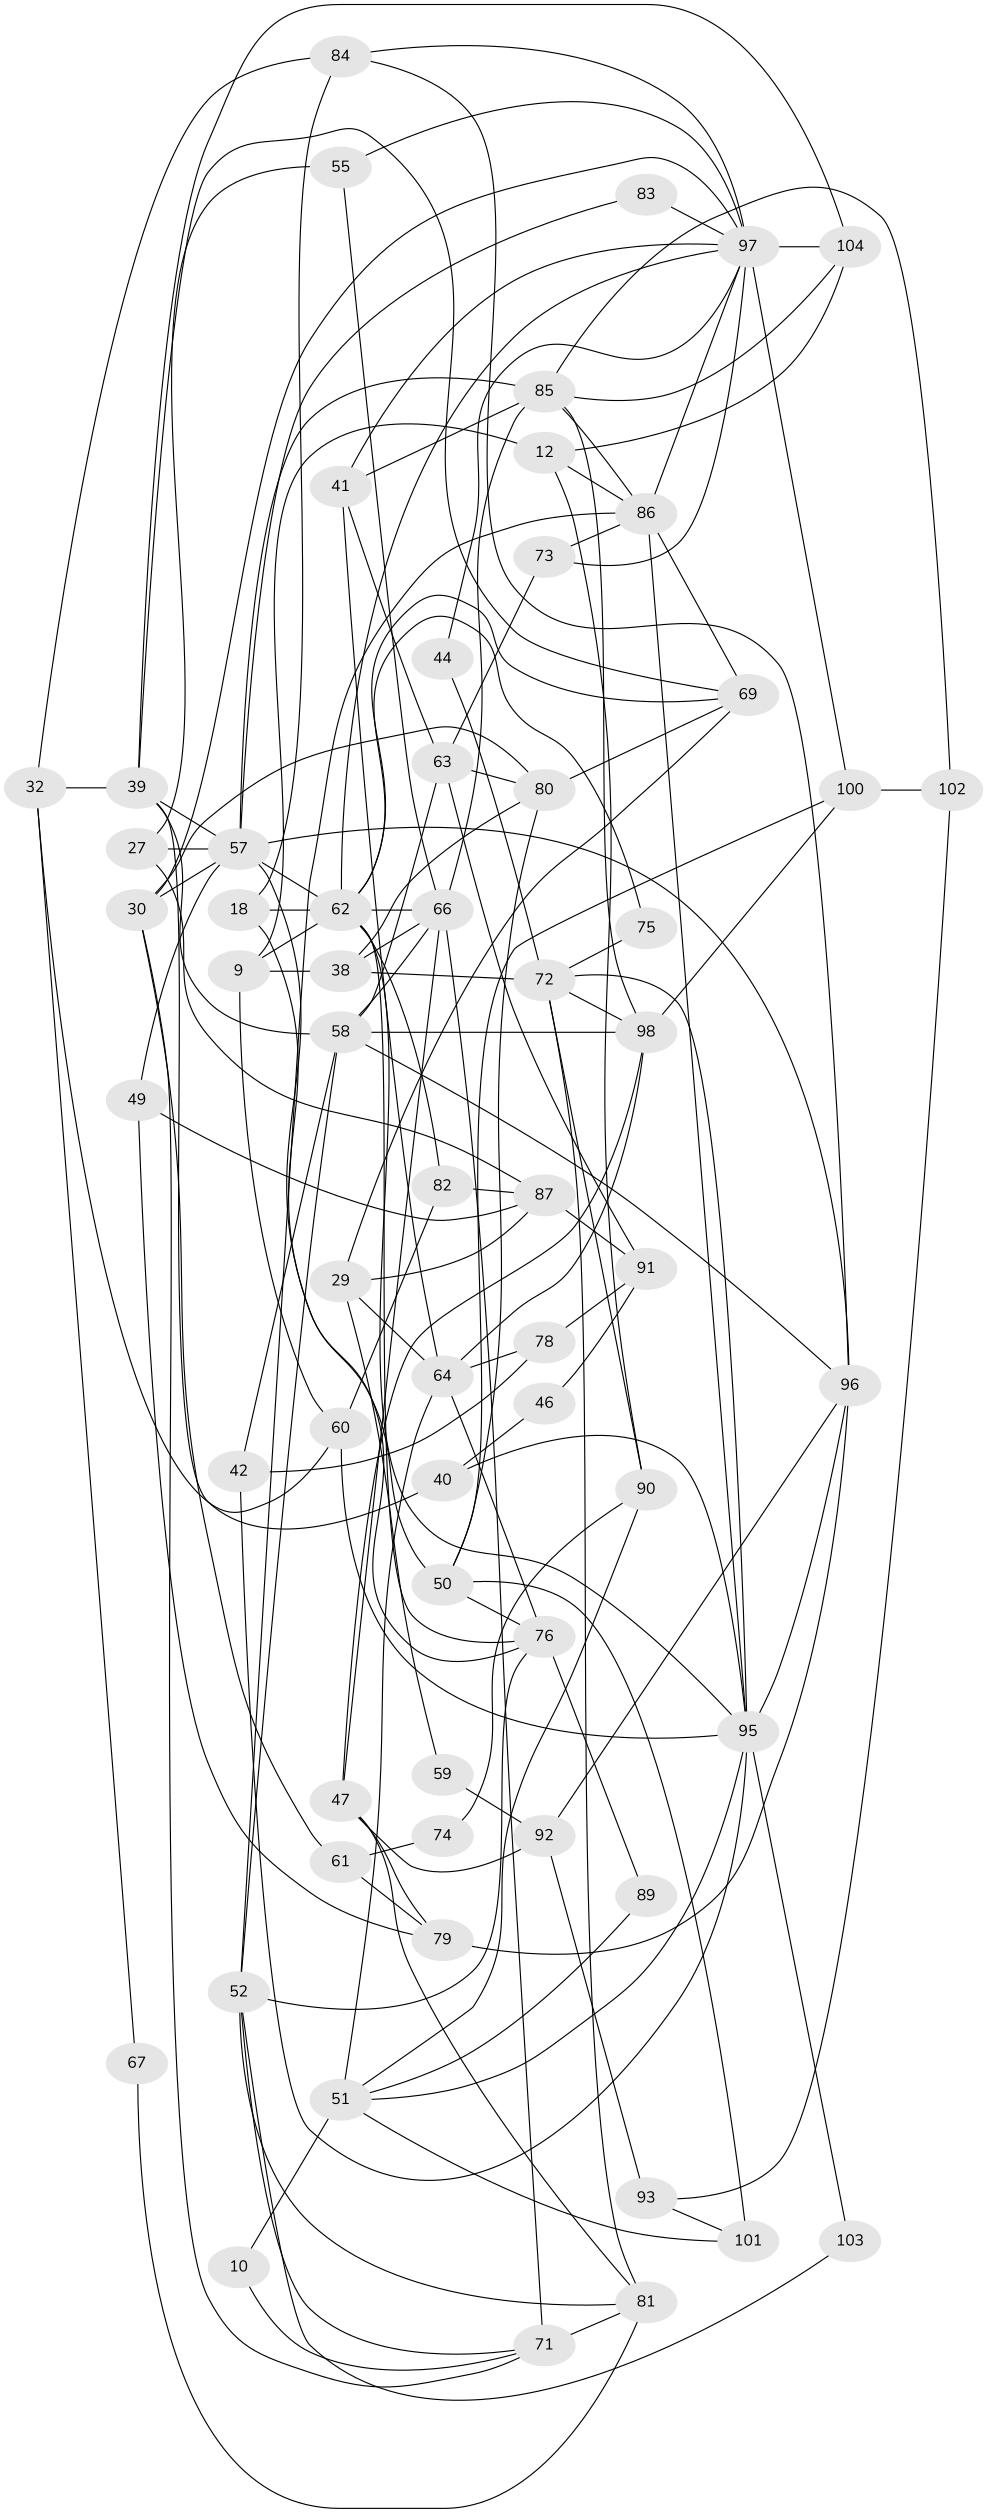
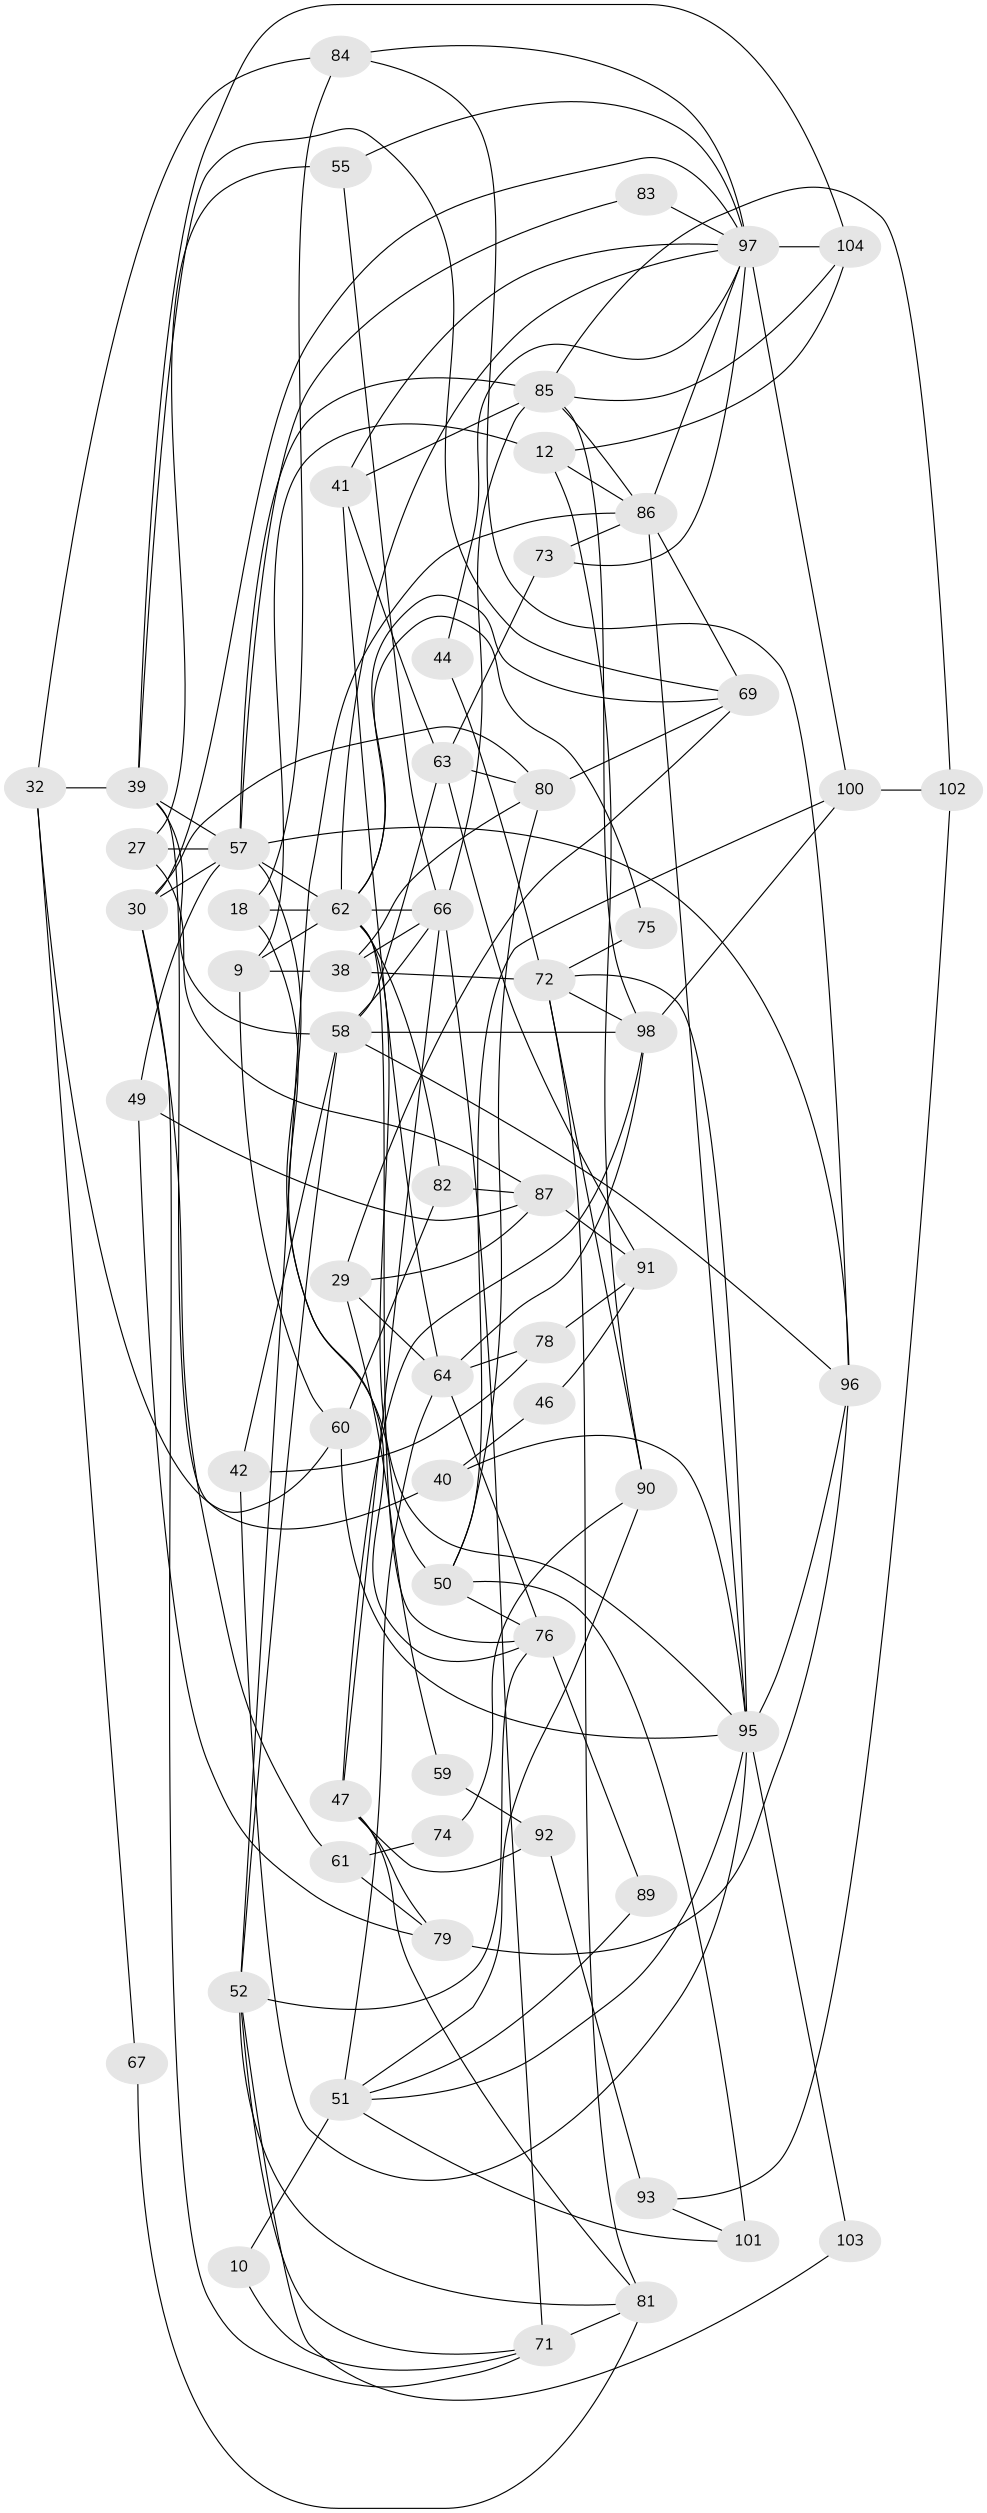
edge "96" -- "92": removed
